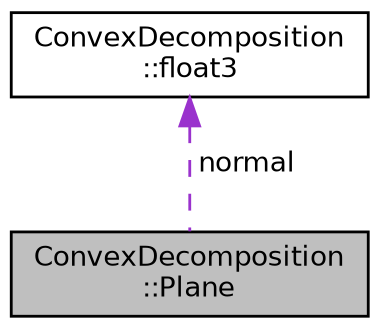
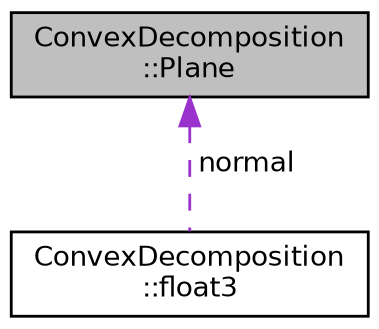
edge "ConvexDecomposition ::Plane" -> "ConvexDecomposition ::float3": reversed
